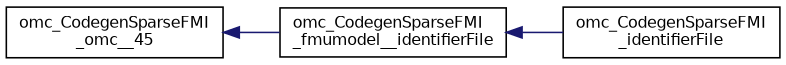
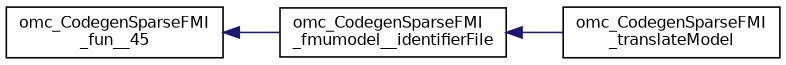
node "omc_CodegenSparseFMI _omc__45": label "omc_CodegenSparseFMI _omc__45" -> "omc_CodegenSparseFMI _fun__45"
node "omc_CodegenSparseFMI _identifierFile": label "omc_CodegenSparseFMI _identifierFile" -> "omc_CodegenSparseFMI _translateModel"
